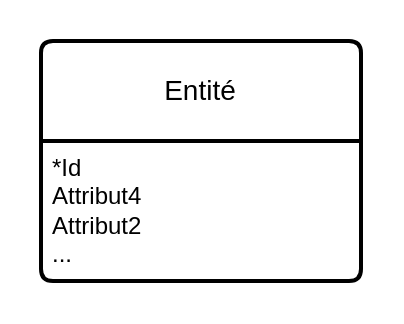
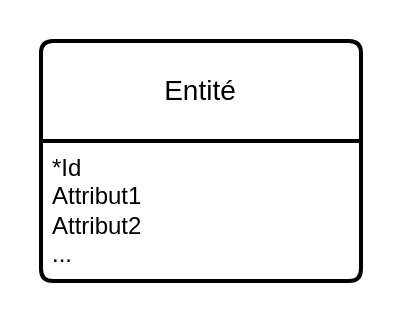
node "*Id Attribut4 Attribut2 ...": label "*Id Attribut4 Attribut2 ..." -> "*Id Attribut1 Attribut2 ..."
